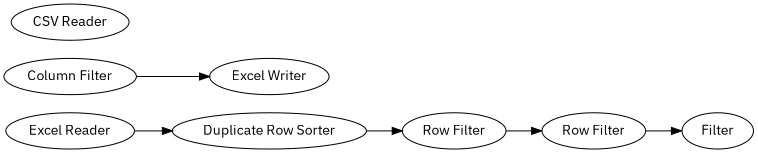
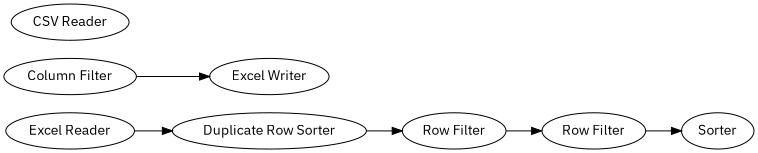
node "Filter": label "Filter" -> "Sorter"
